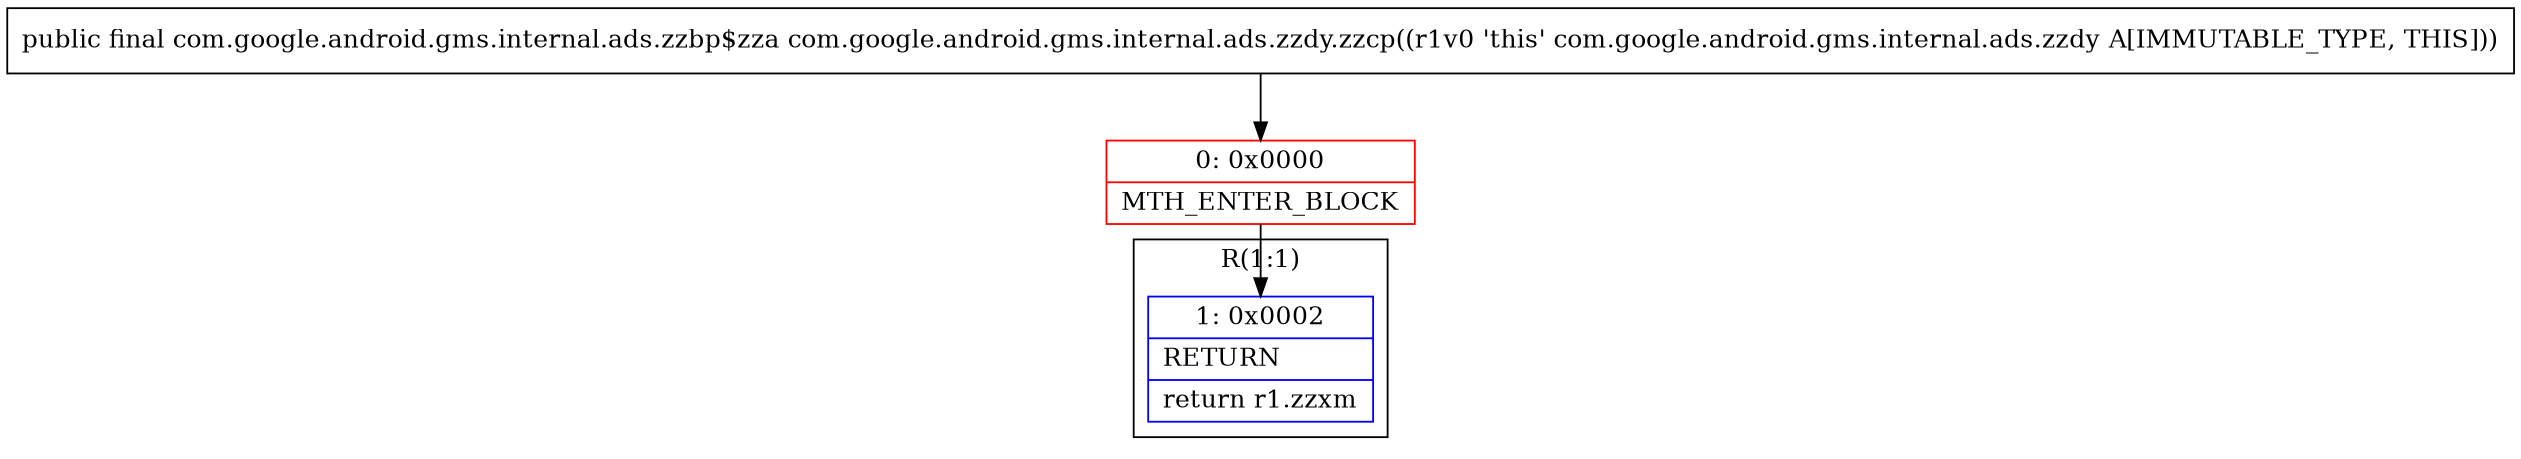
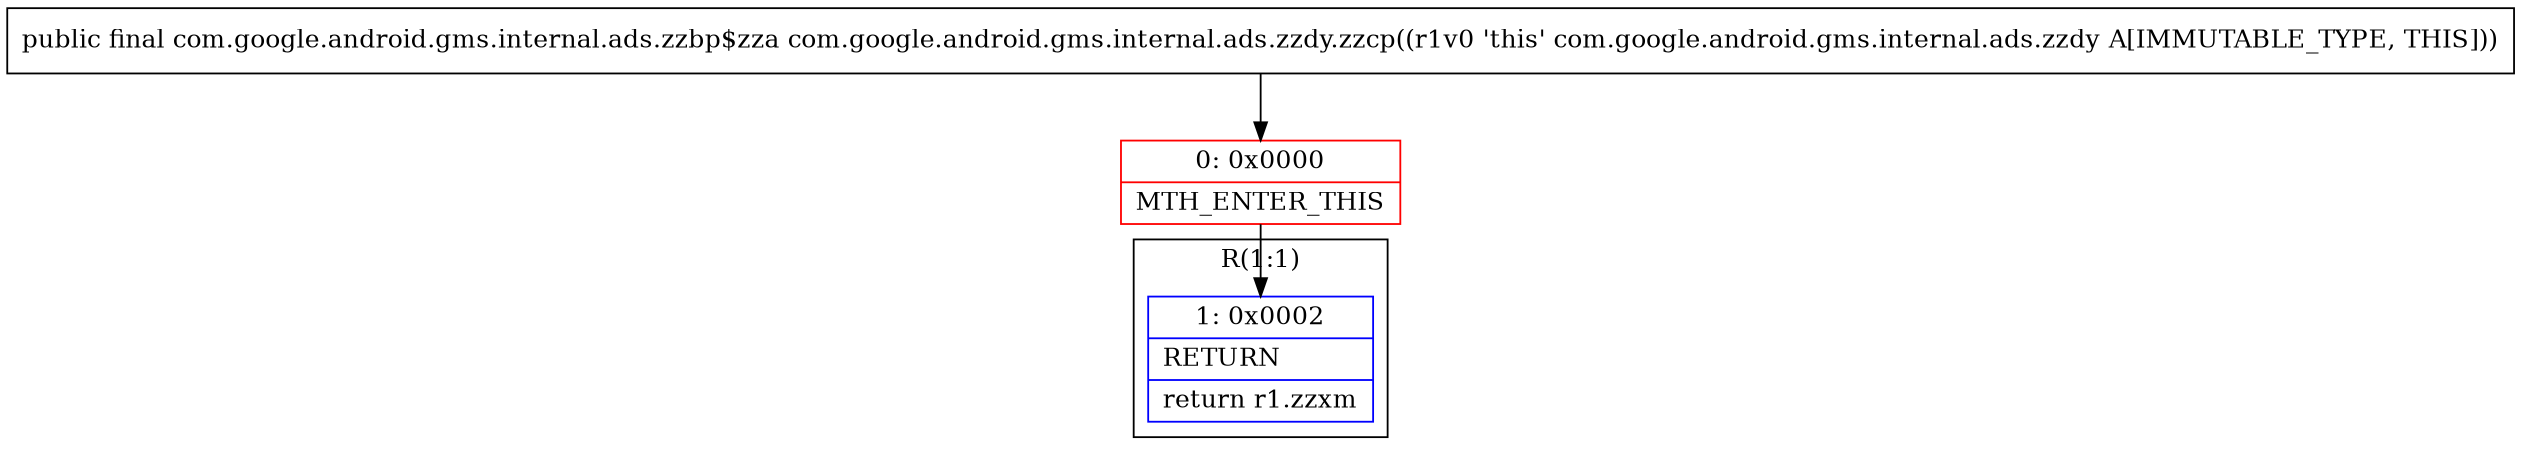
node "0: 0x0000": text "MTH_ENTER_BLOCK" -> "MTH_ENTER_THIS"
